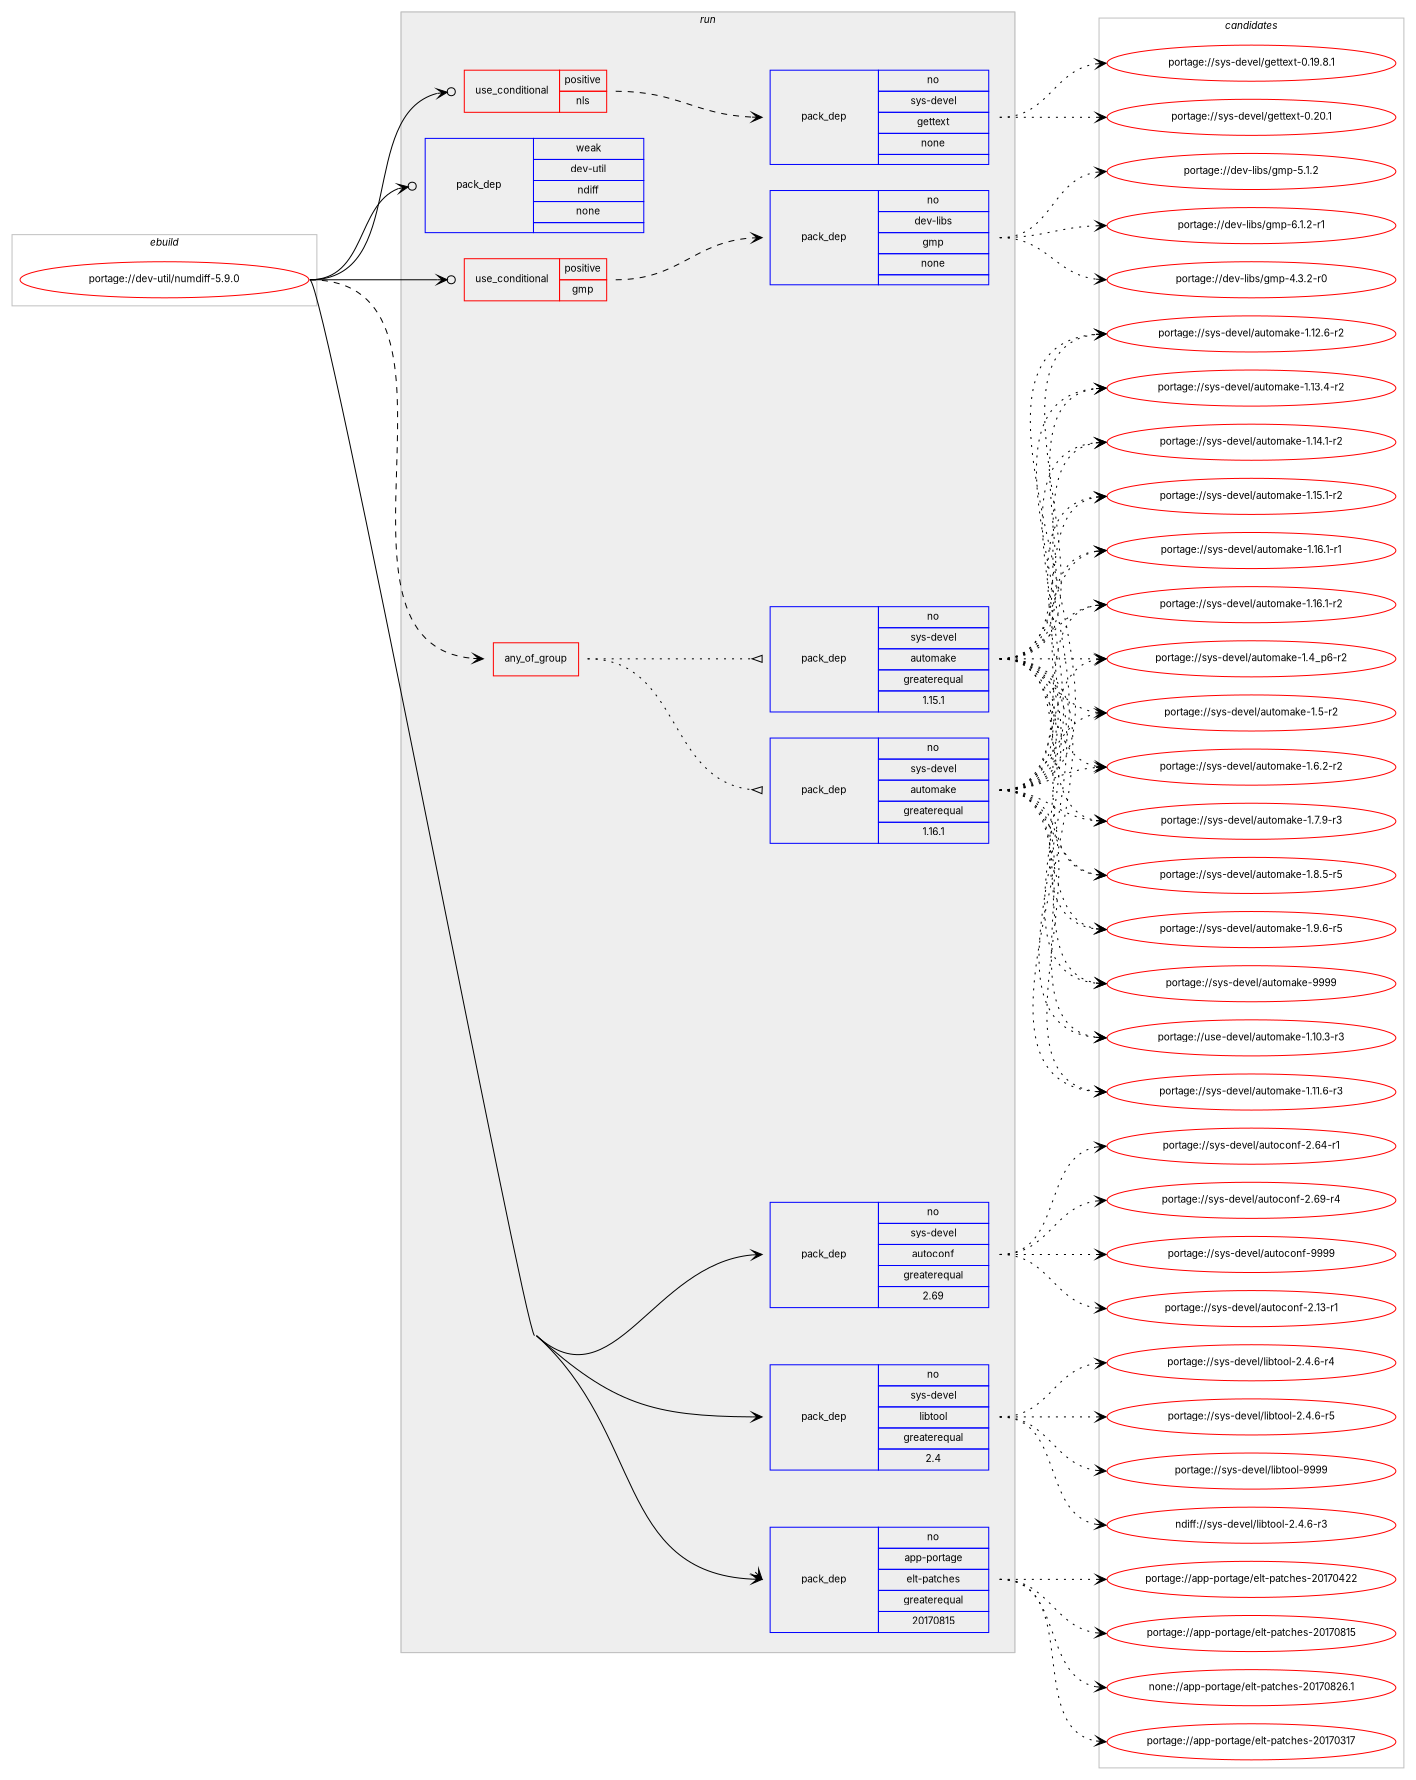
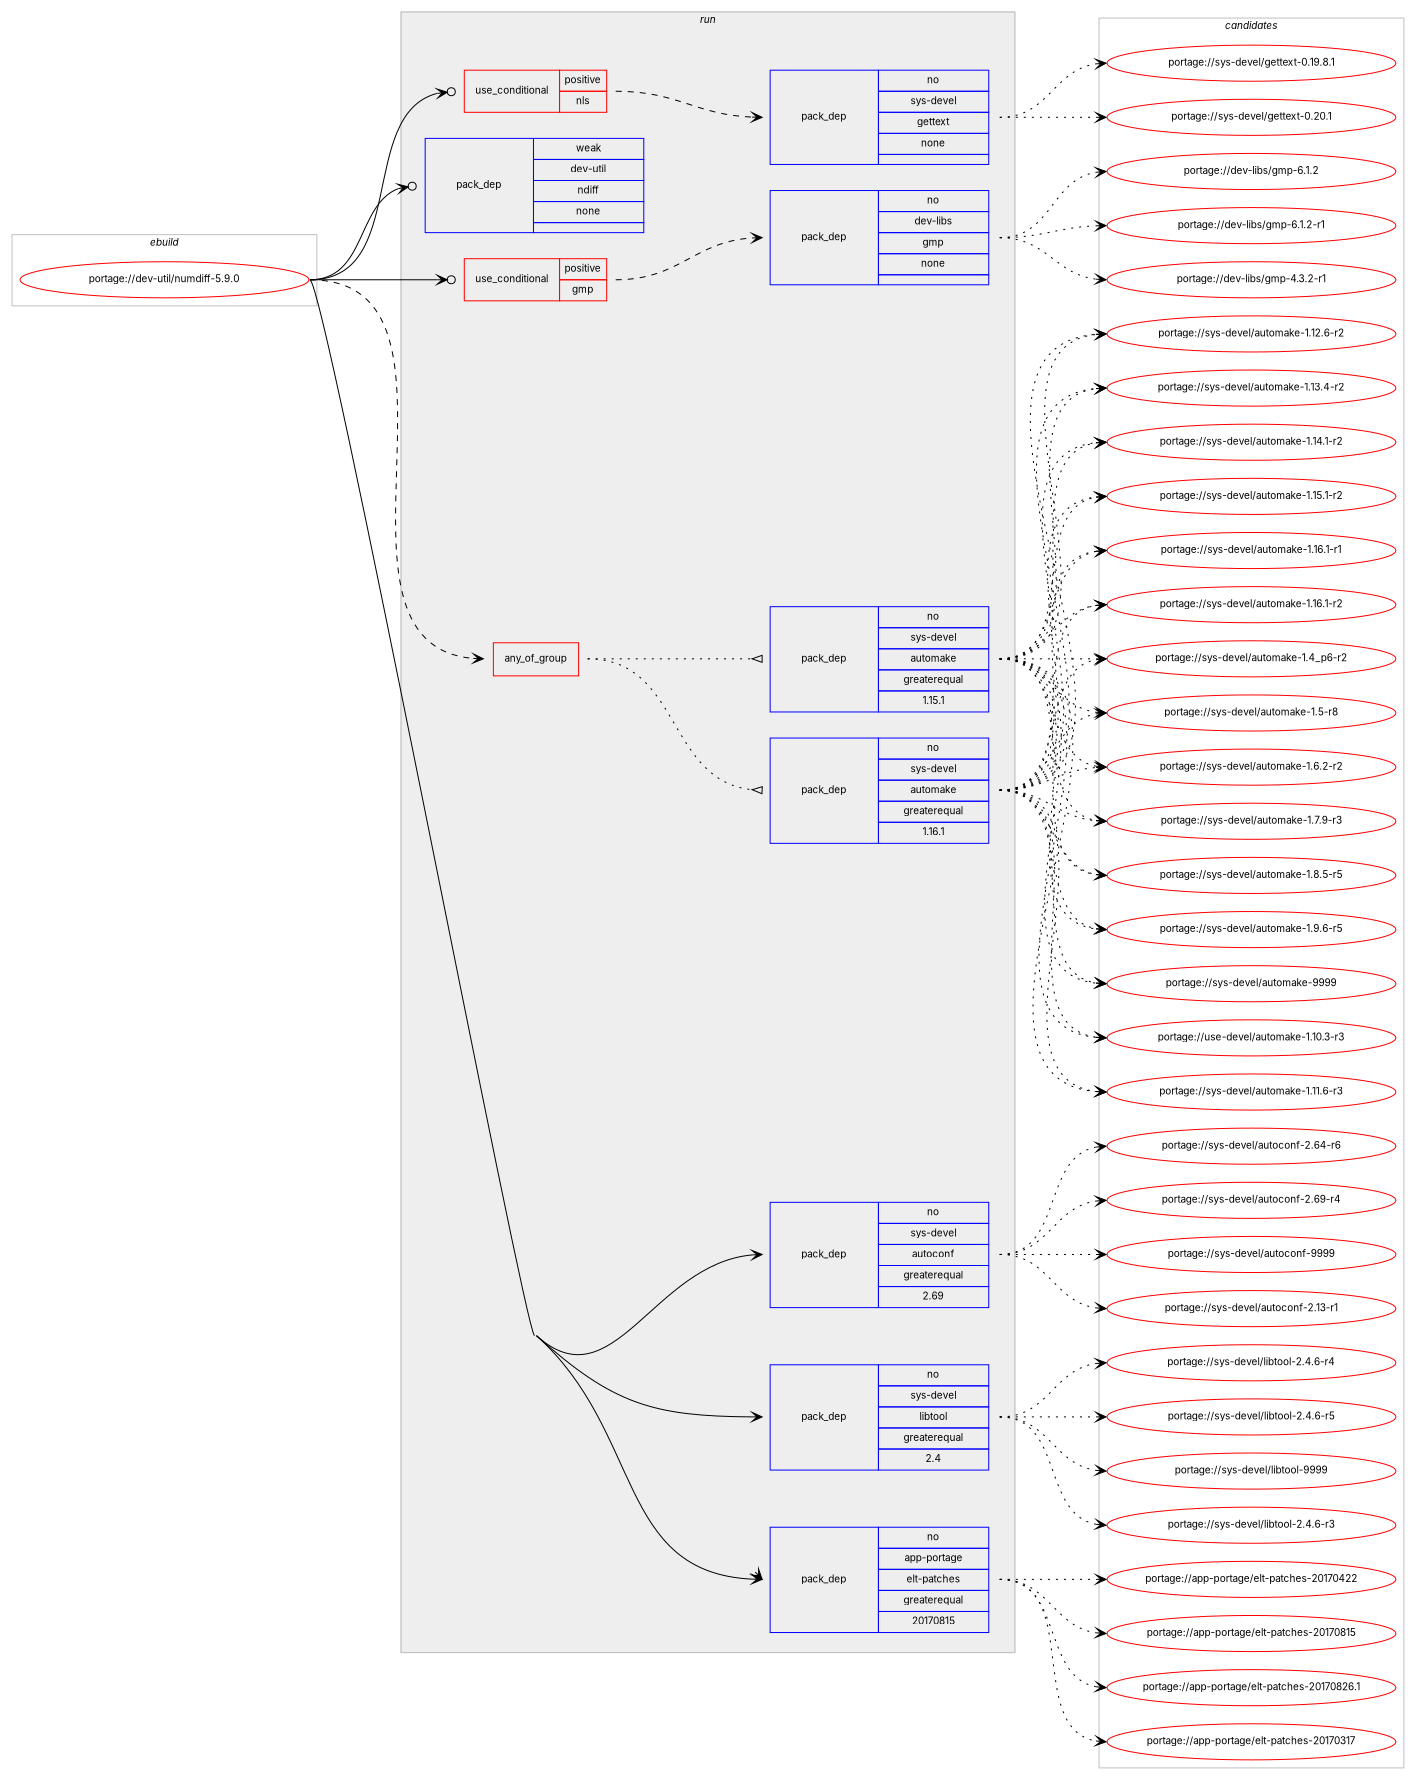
node "portage://dev-libs/gmp-5.1.2": label "portage://dev-libs/gmp-5.1.2" -> "portage://dev-libs/gmp-6.1.2"
node "portage://dev-libs/gmp-4.3.2-r0": label "portage://dev-libs/gmp-4.3.2-r0" -> "portage://dev-libs/gmp-4.3.2-r1"
node "portage://sys-devel/automake-1.5-r2": label "portage://sys-devel/automake-1.5-r2" -> "portage://sys-devel/automake-1.5-r8"
node "portage://sys-devel/autoconf-2.64-r1": label "portage://sys-devel/autoconf-2.64-r1" -> "portage://sys-devel/autoconf-2.64-r6"
node "ndiff://sys-devel/libtool-2.4.6-r3": label "ndiff://sys-devel/libtool-2.4.6-r3" -> "portage://sys-devel/libtool-2.4.6-r3"
node "none://app-portage/elt-patches-20170826.1": label "none://app-portage/elt-patches-20170826.1" -> "portage://app-portage/elt-patches-20170826.1"
